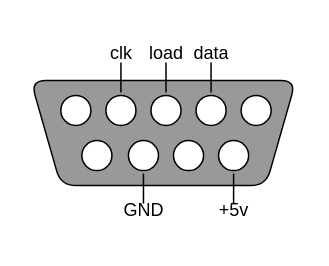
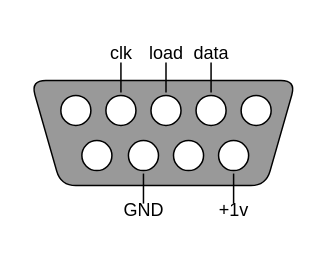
node "+5v": label "+5v" -> "+1v"
